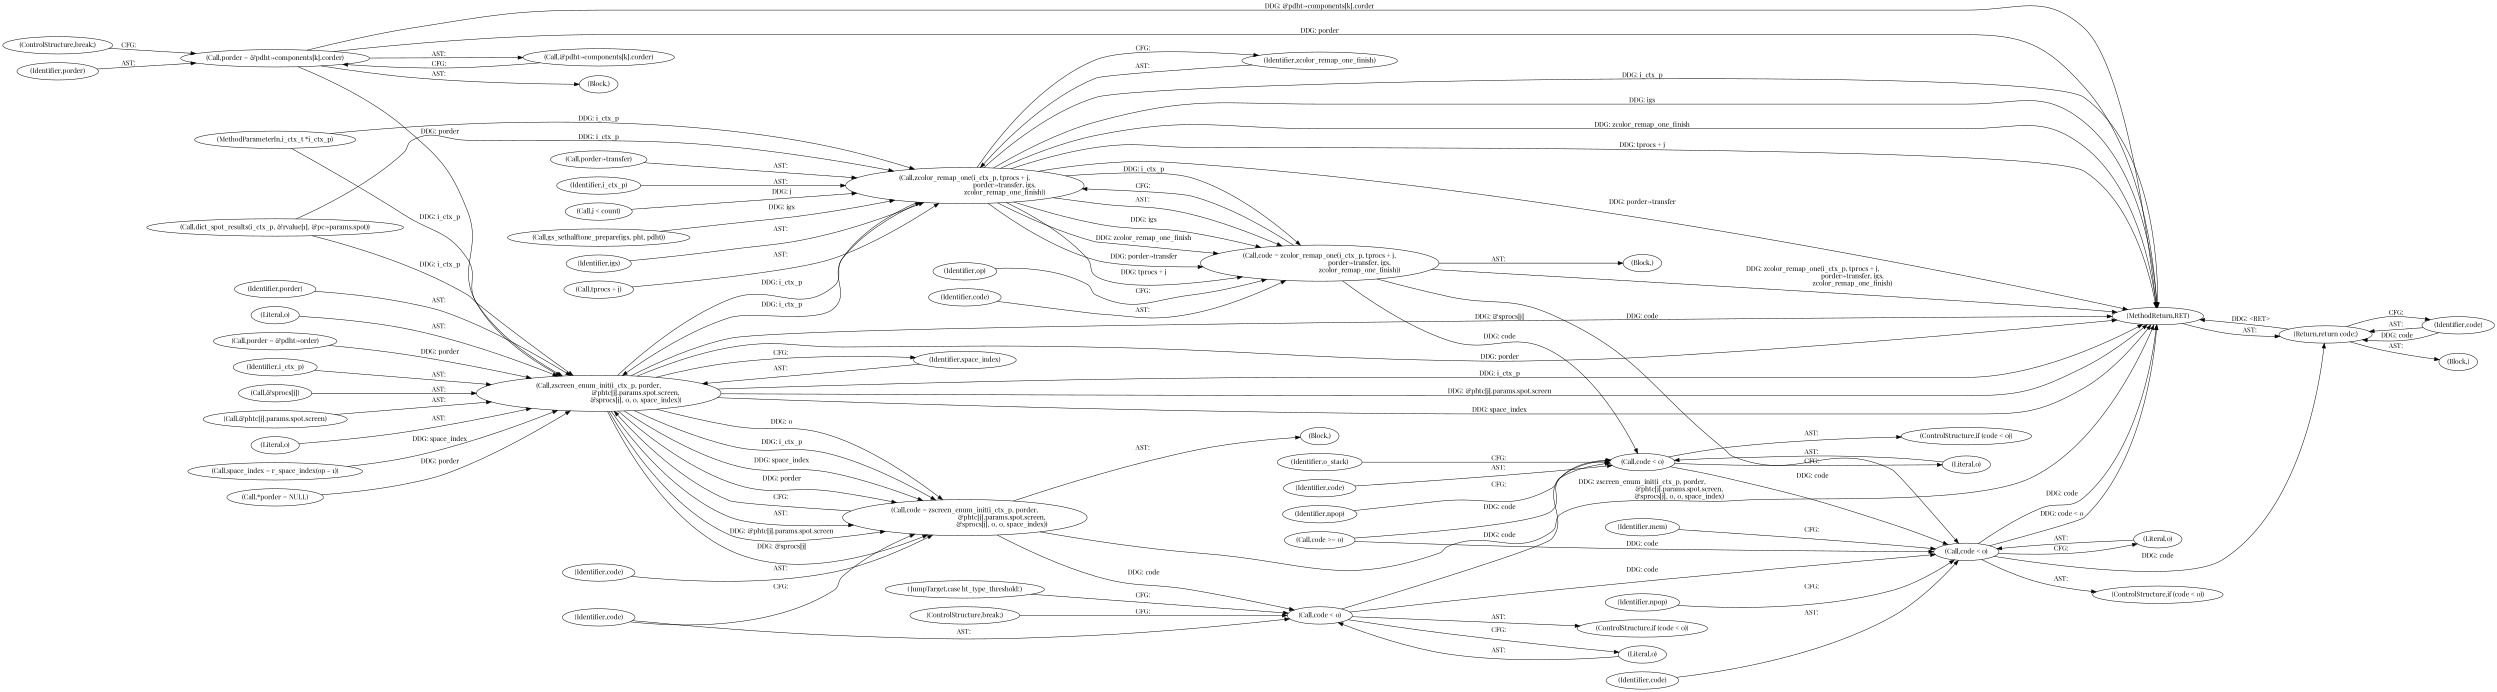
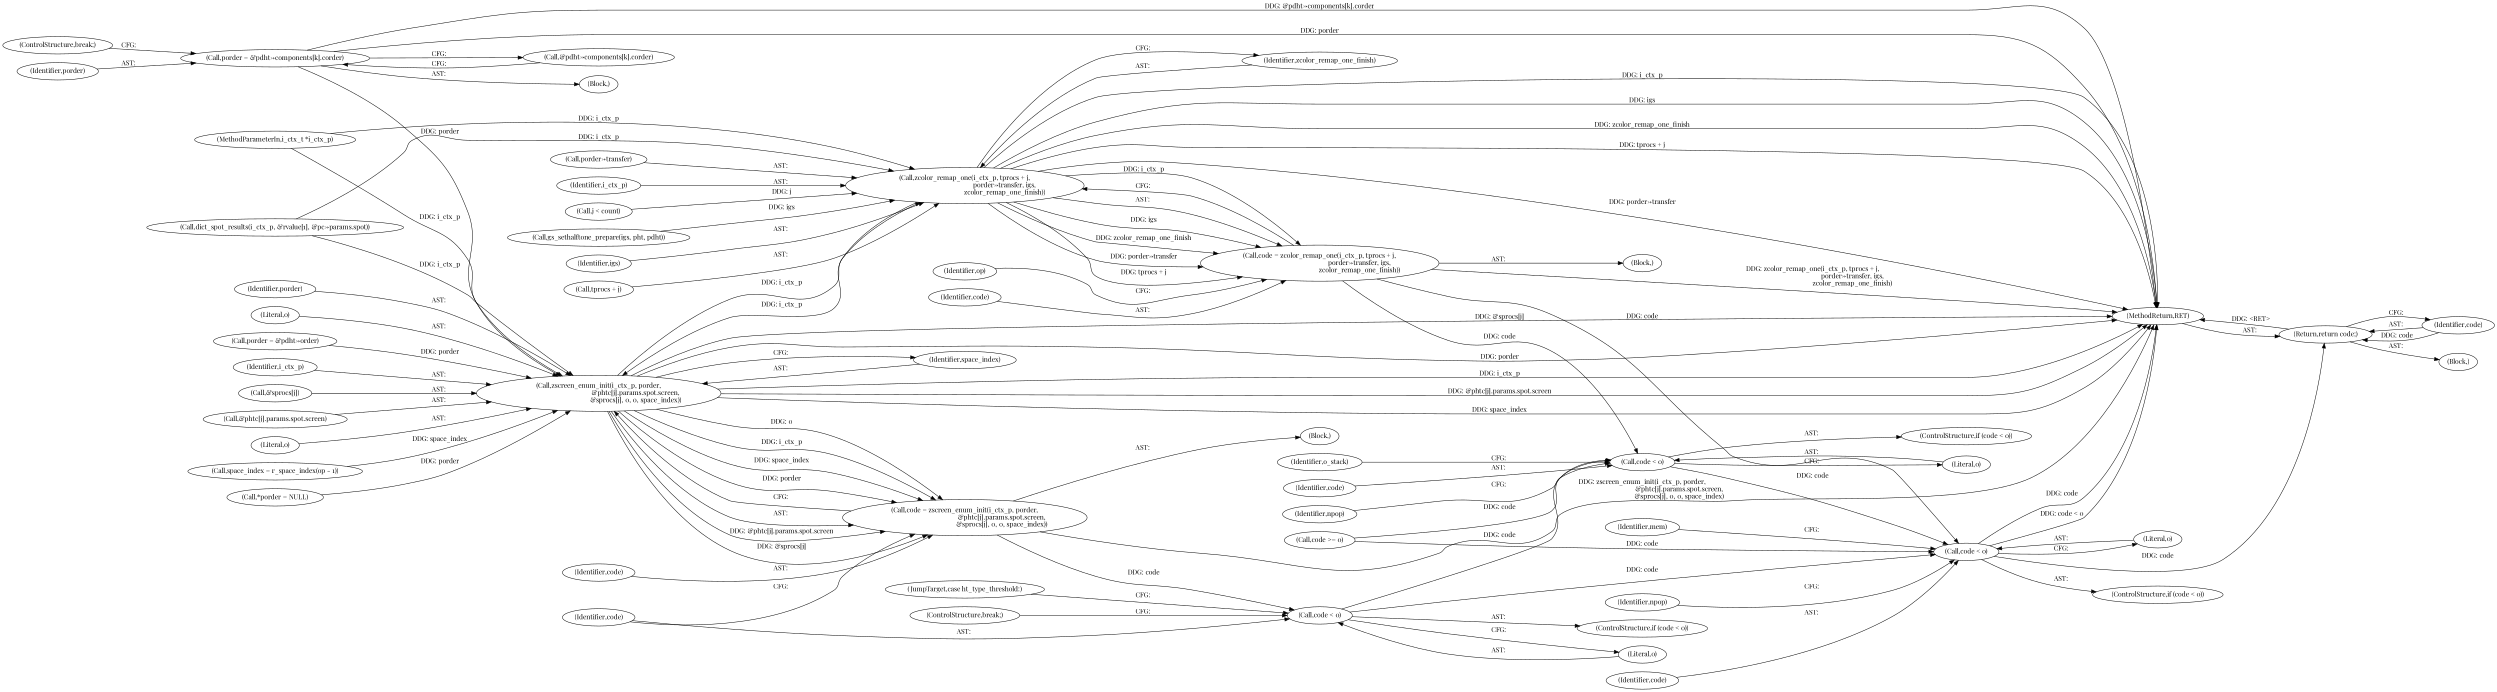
edge "(Call,porder = &pdht->components[k].corder)" -> "(Call,&pdht->components[k].corder)": label "AST: " -> "CFG: "
